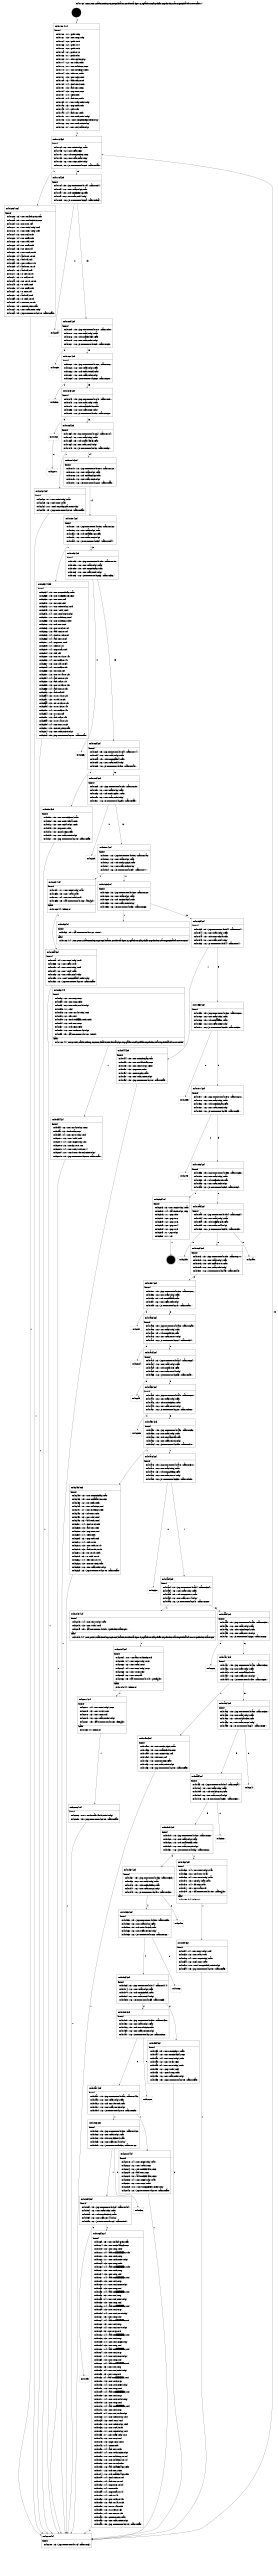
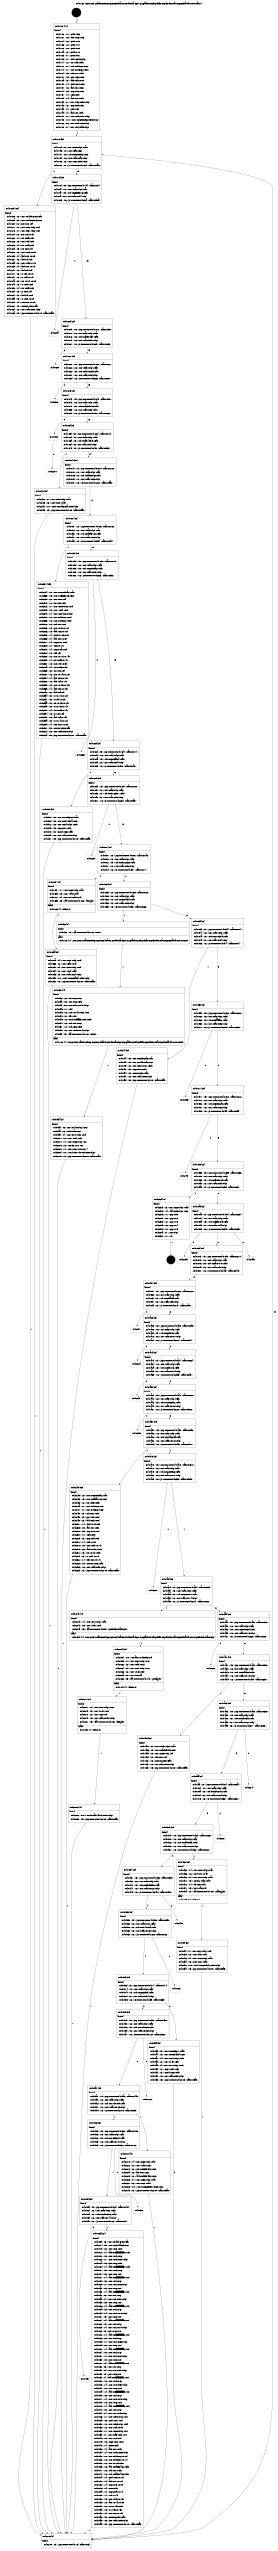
edge "0x401fc3 [5]" -> "0x401fc8 [44]": added, label "1"
